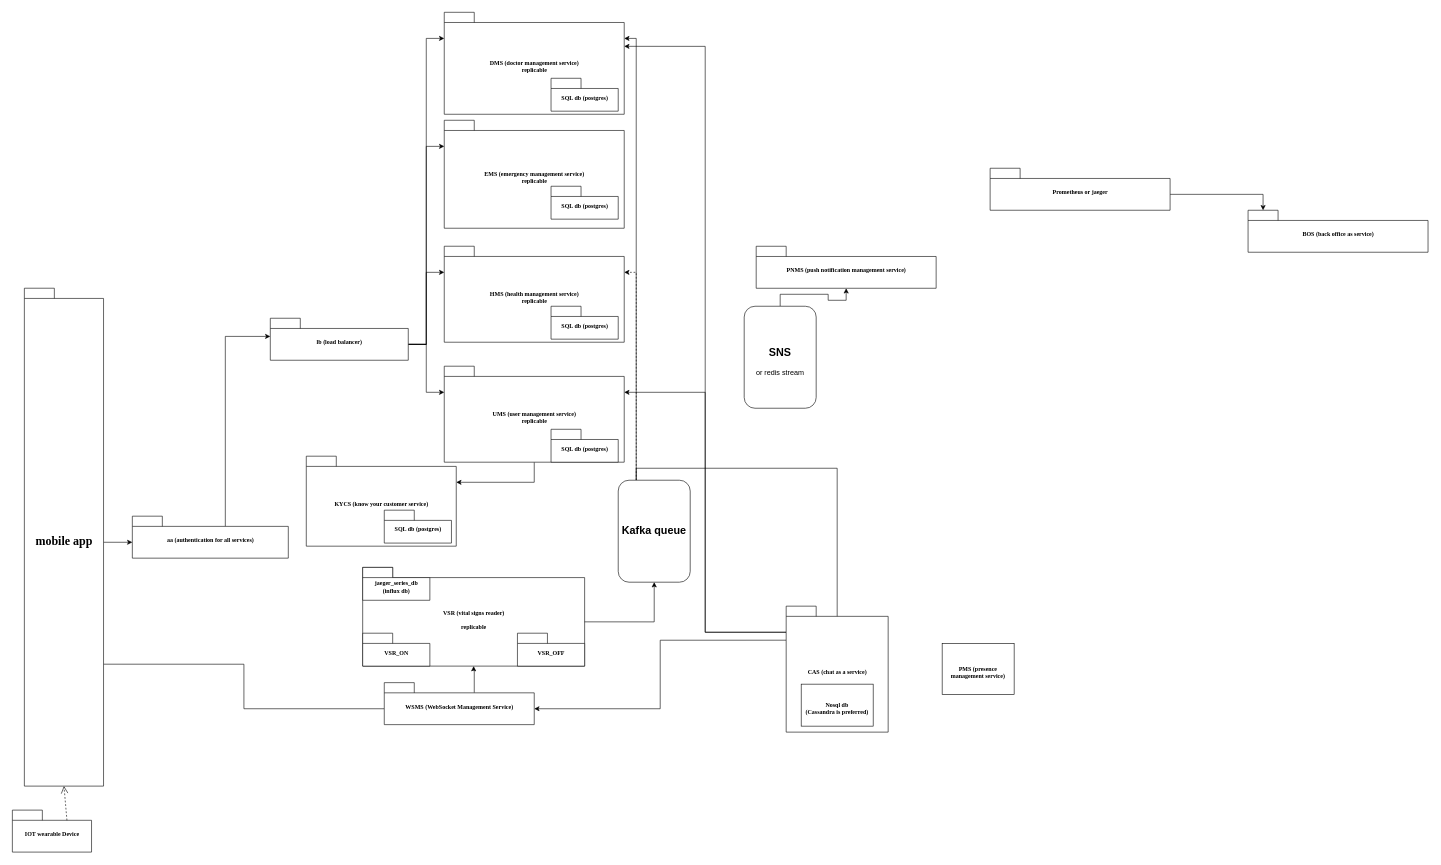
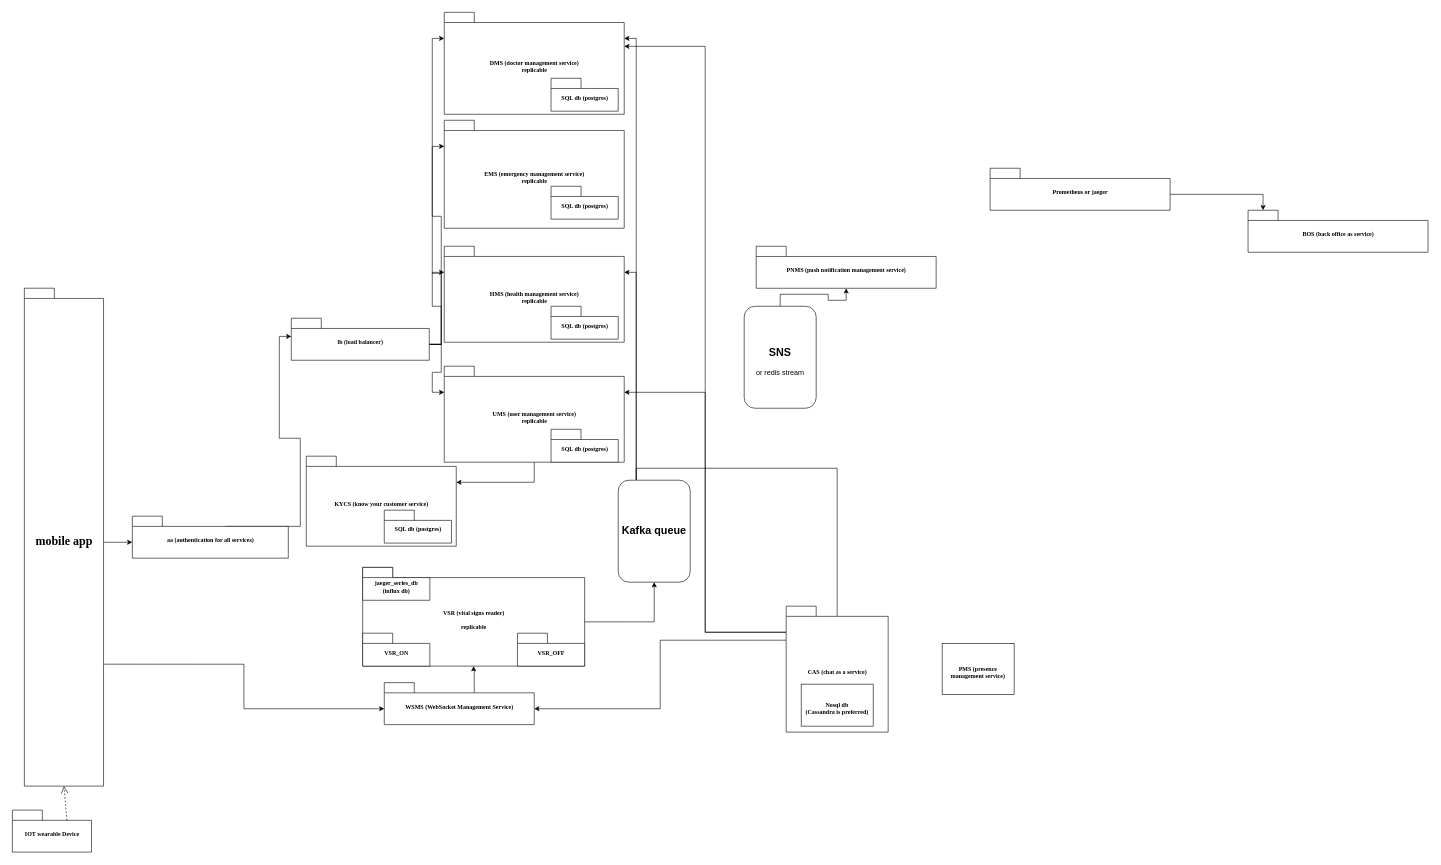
edge "Kafka queue" -> "HMS (health management service) replicable": style dashed -> solid
node "lb (load balancer)": moved (339, 339) -> (360, 339)
edge "mobile app" -- "WSMS (WebSocket Management Service)": arrowhead none -> classic
